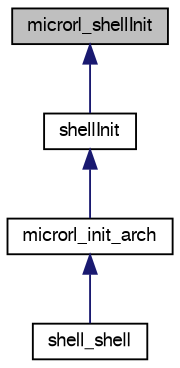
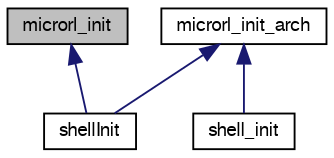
node "microrl_shellInit": label "microrl_shellInit" -> "microrl_init"
edge "microrl_init_arch" -> "shellInit": reversed
node "shell_shell": label "shell_shell" -> "shell_init"
